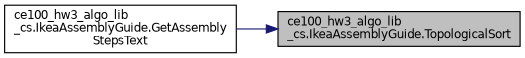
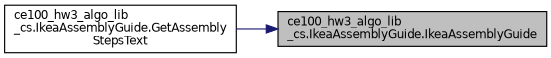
node "ce100_hw3_algo_lib _cs.IkeaAssemblyGuide.TopologicalSort": label "ce100_hw3_algo_lib _cs.IkeaAssemblyGuide.TopologicalSort" -> "ce100_hw3_algo_lib _cs.IkeaAssemblyGuide.IkeaAssemblyGuide"
